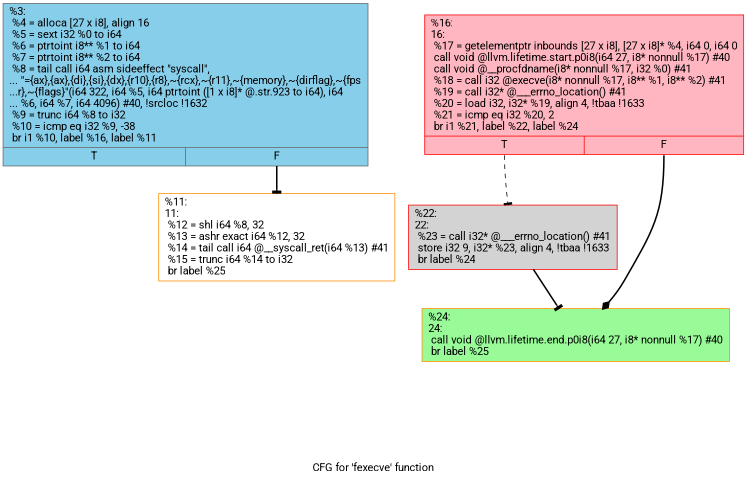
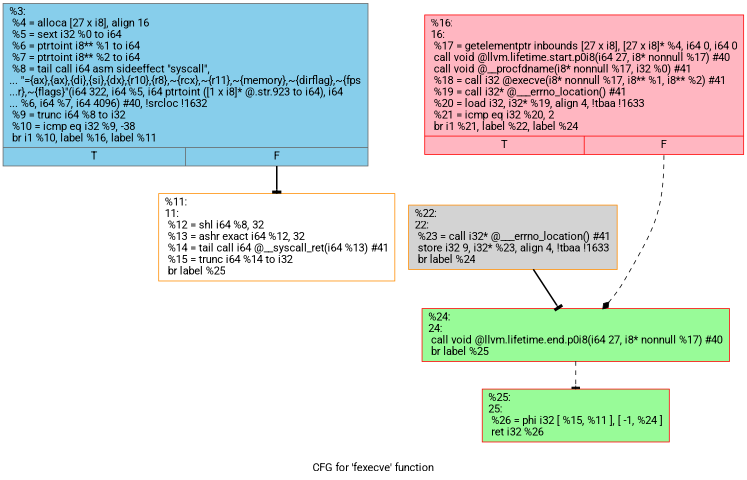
edge "%16:" -> "%22:": removed
edge "%16:" -> "%24:": style bold -> dashed
node "%22:": color red -> darkorange
node "%24:": color darkorange -> red
node "%25:": added
